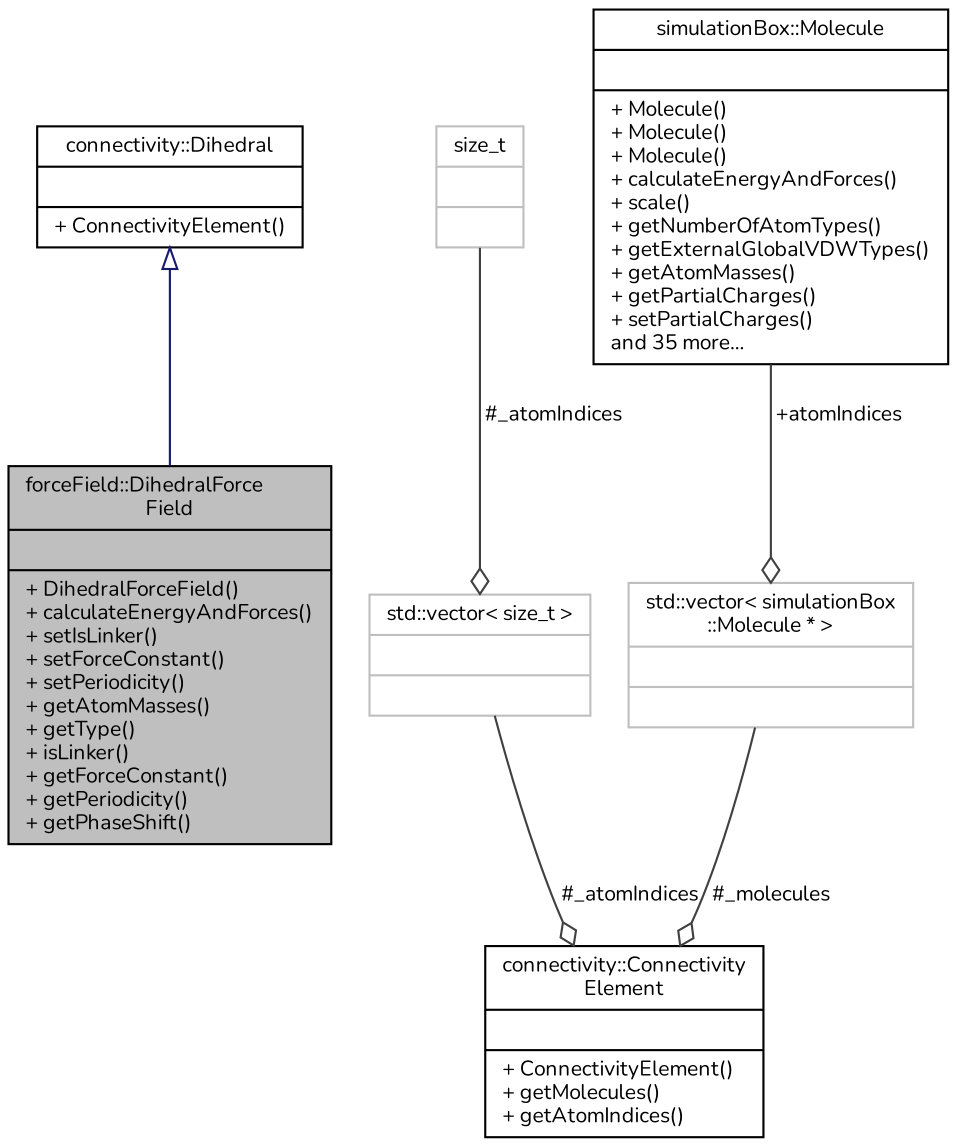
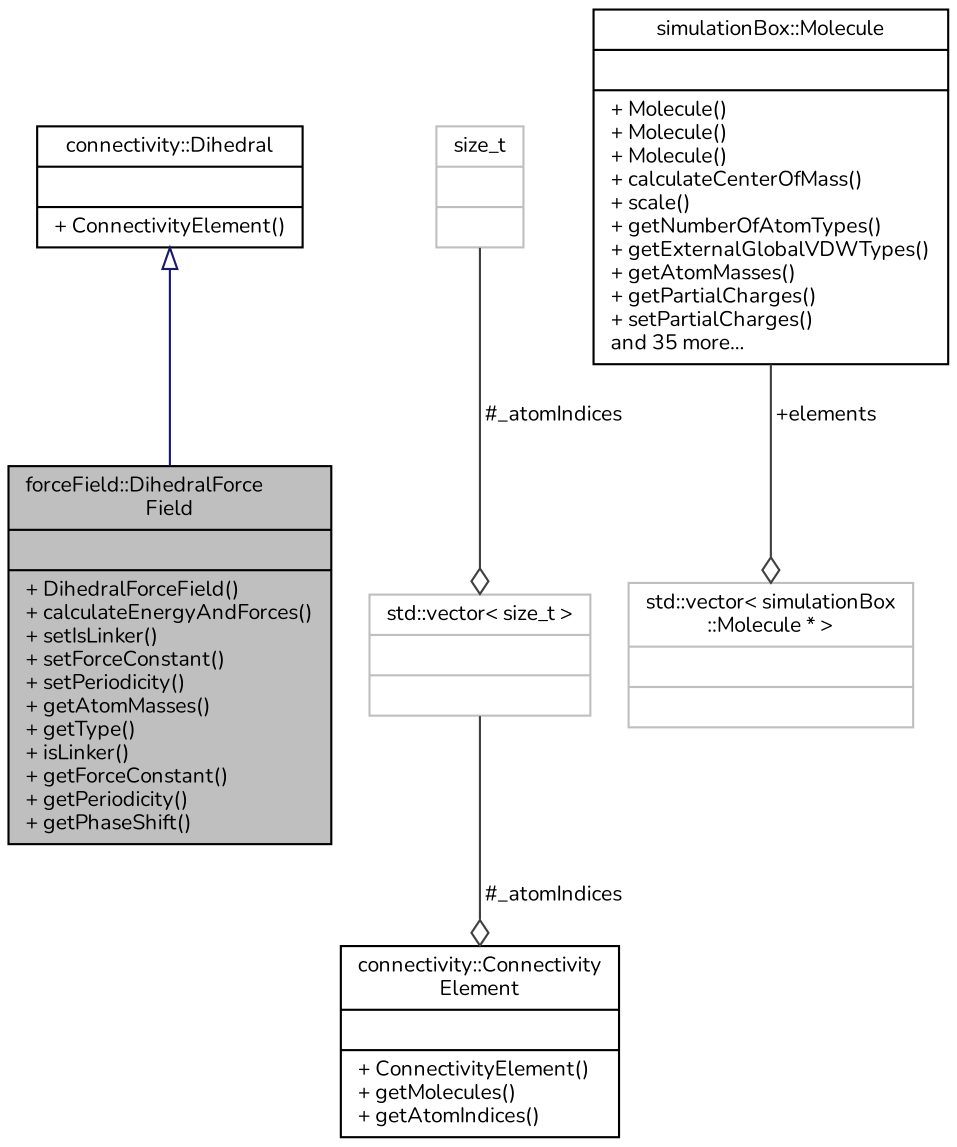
node "simulationBox::Molecule": text "+ calculateEnergyAndForces()" -> "+ calculateCenterOfMass()"
edge "simulationBox::Molecule" -> "std::vector< simulationBox": label " +atomIndices" -> " +elements"
edge "std::vector< simulationBox" -> "connectivity::Connectivity": removed, label "#_molecules"
